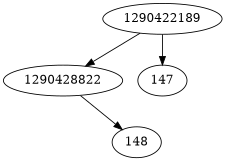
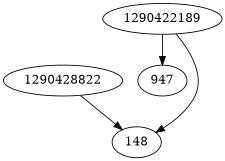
edge "1290422189" -> "1290428822": now "1290422189" -> "148"
node "147": label "147" -> "947"
